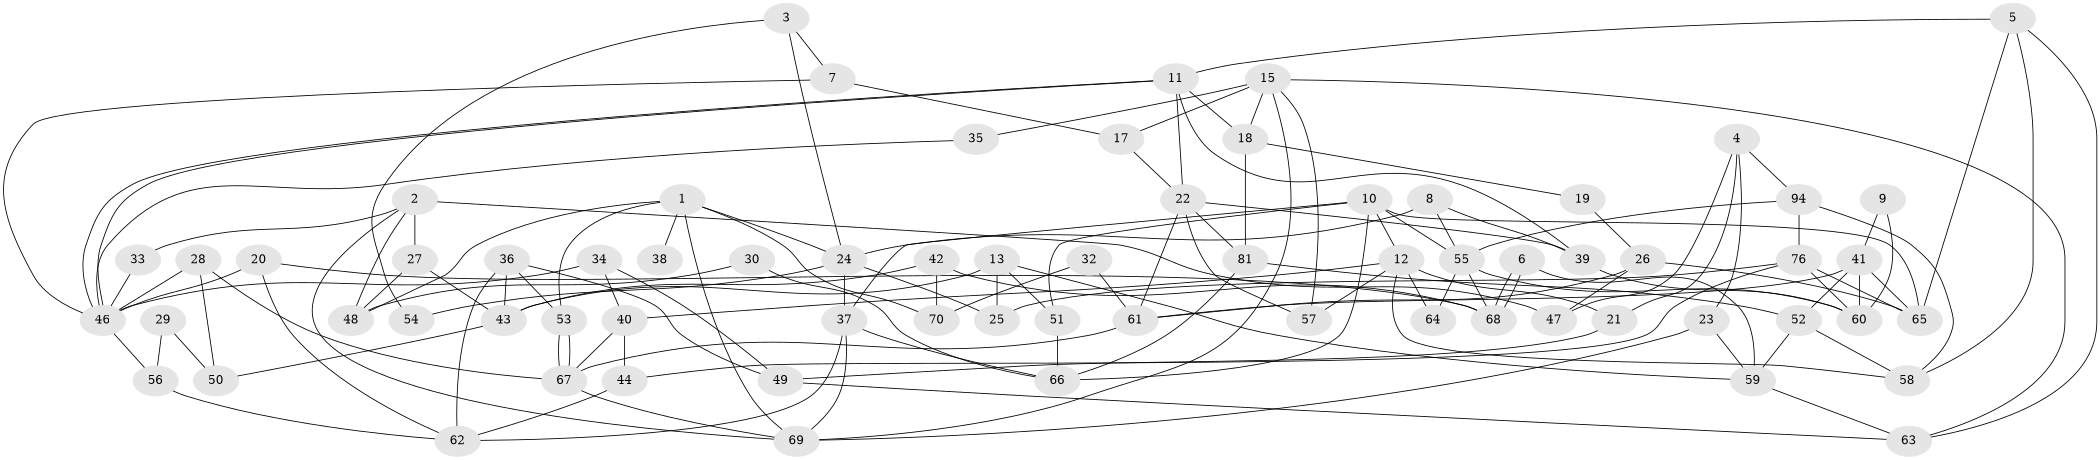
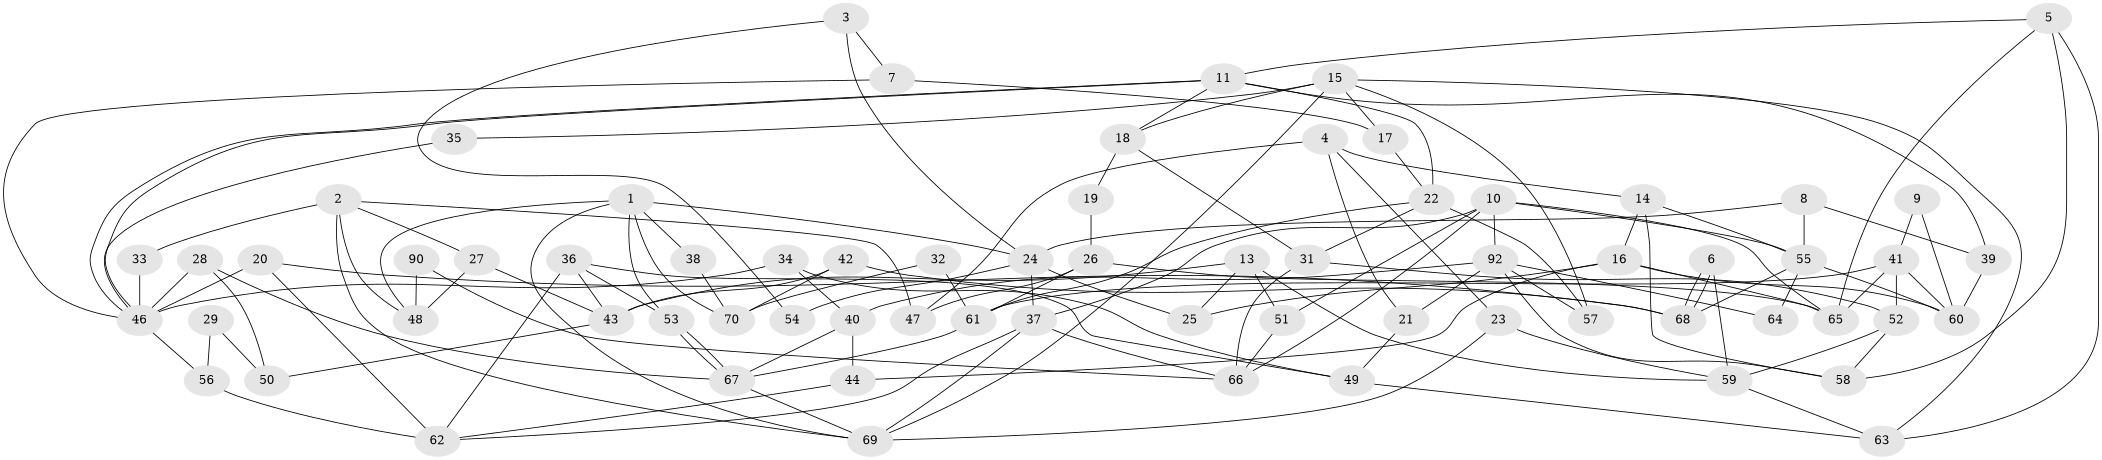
node "94": label "94" -> "14"
edge "22" -- "39": removed
node "30": label "30" -> "90"
node "81": label "81" -> "31"
node "12": label "12" -> "92"
node "76": label "76" -> "16"
edge "38" -- "70": added
